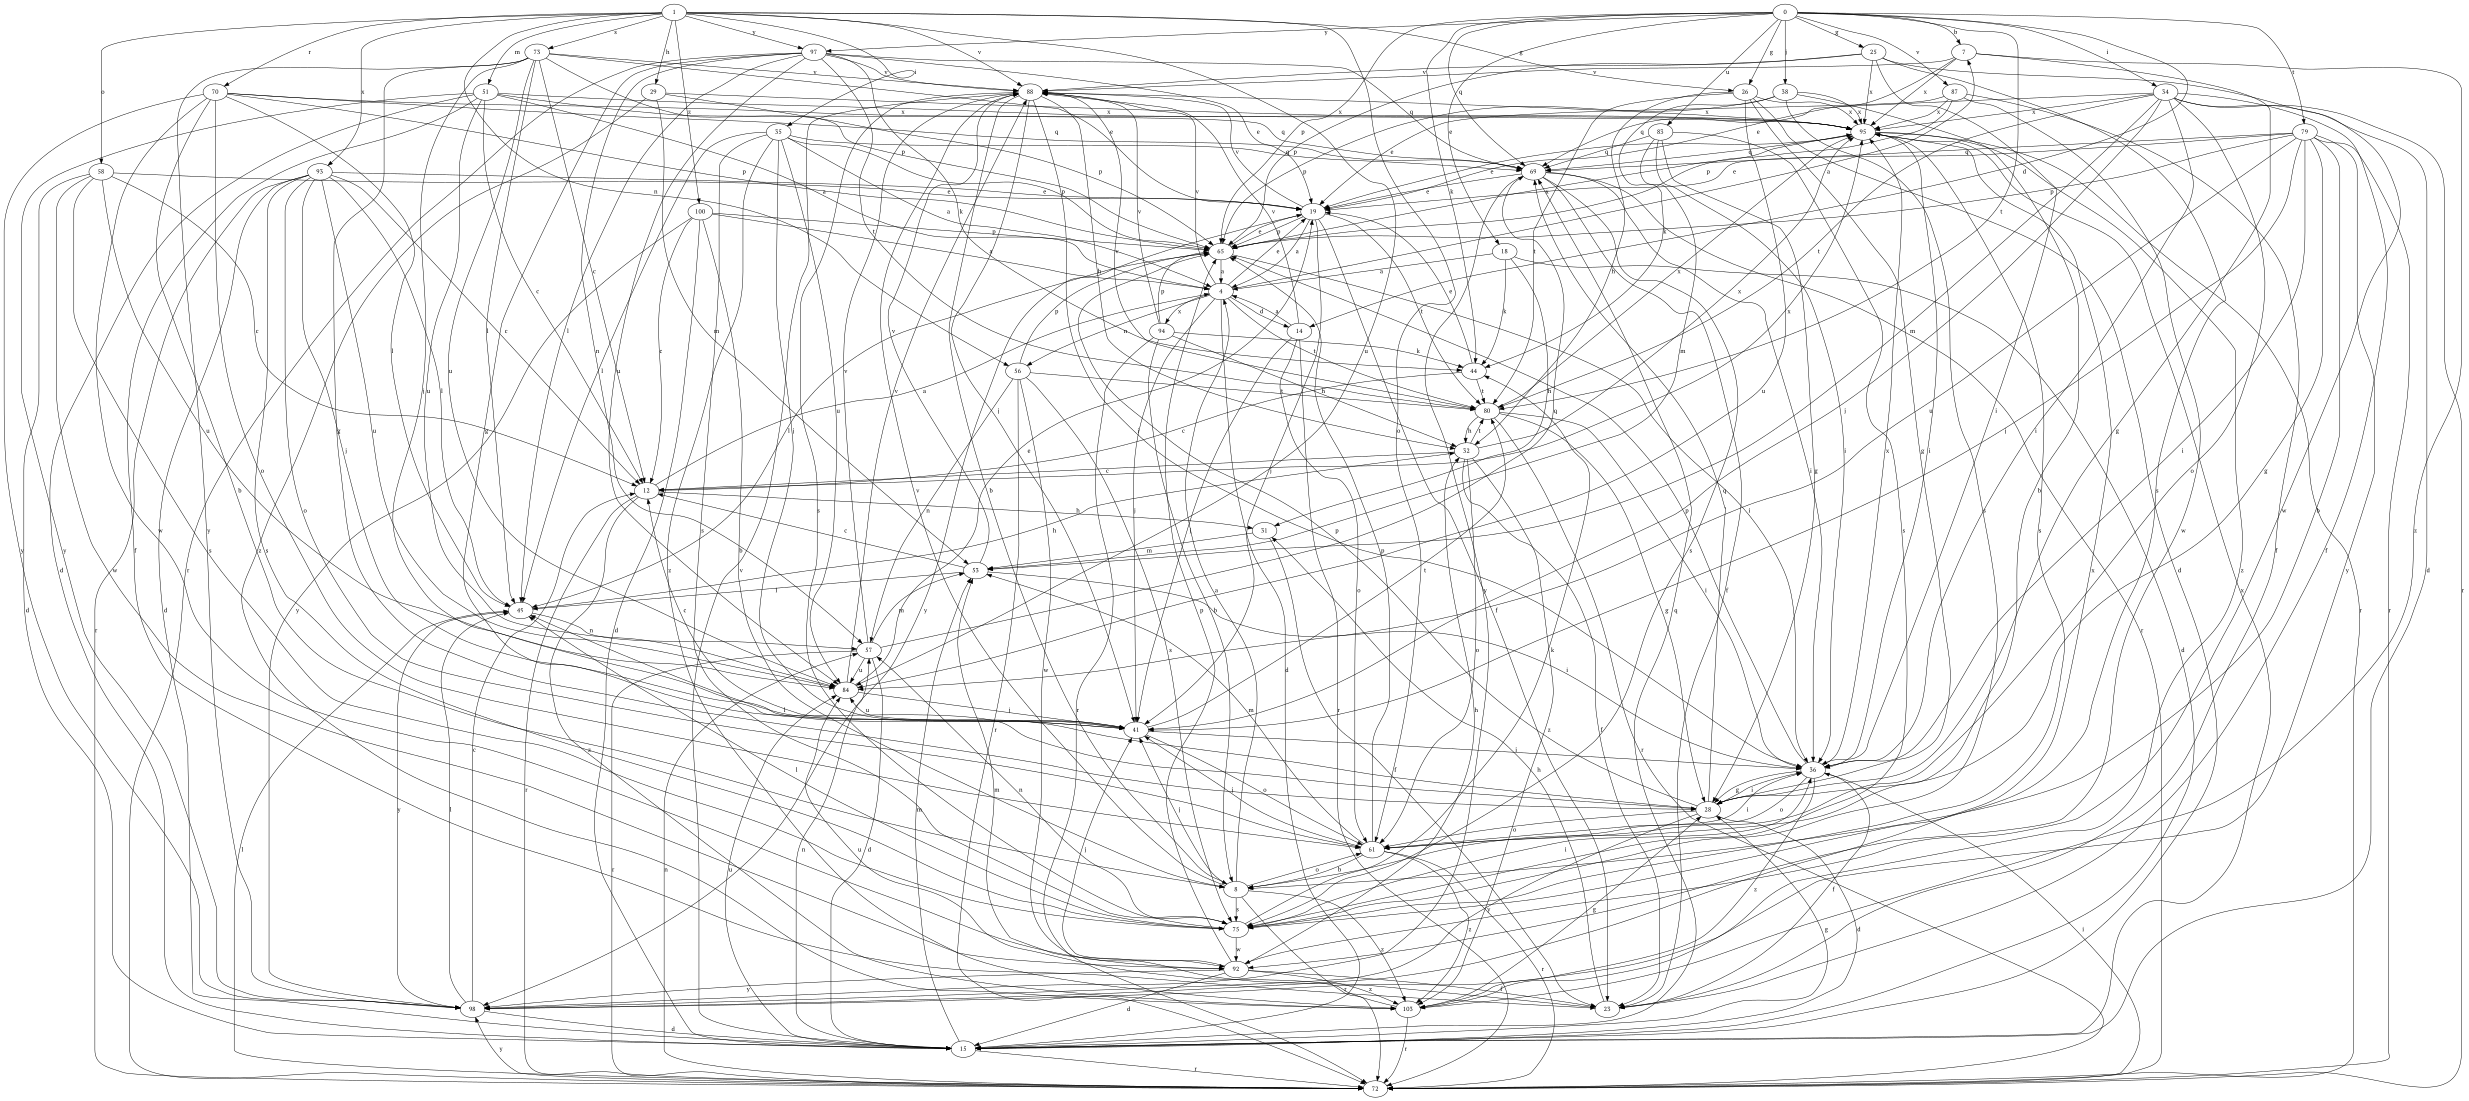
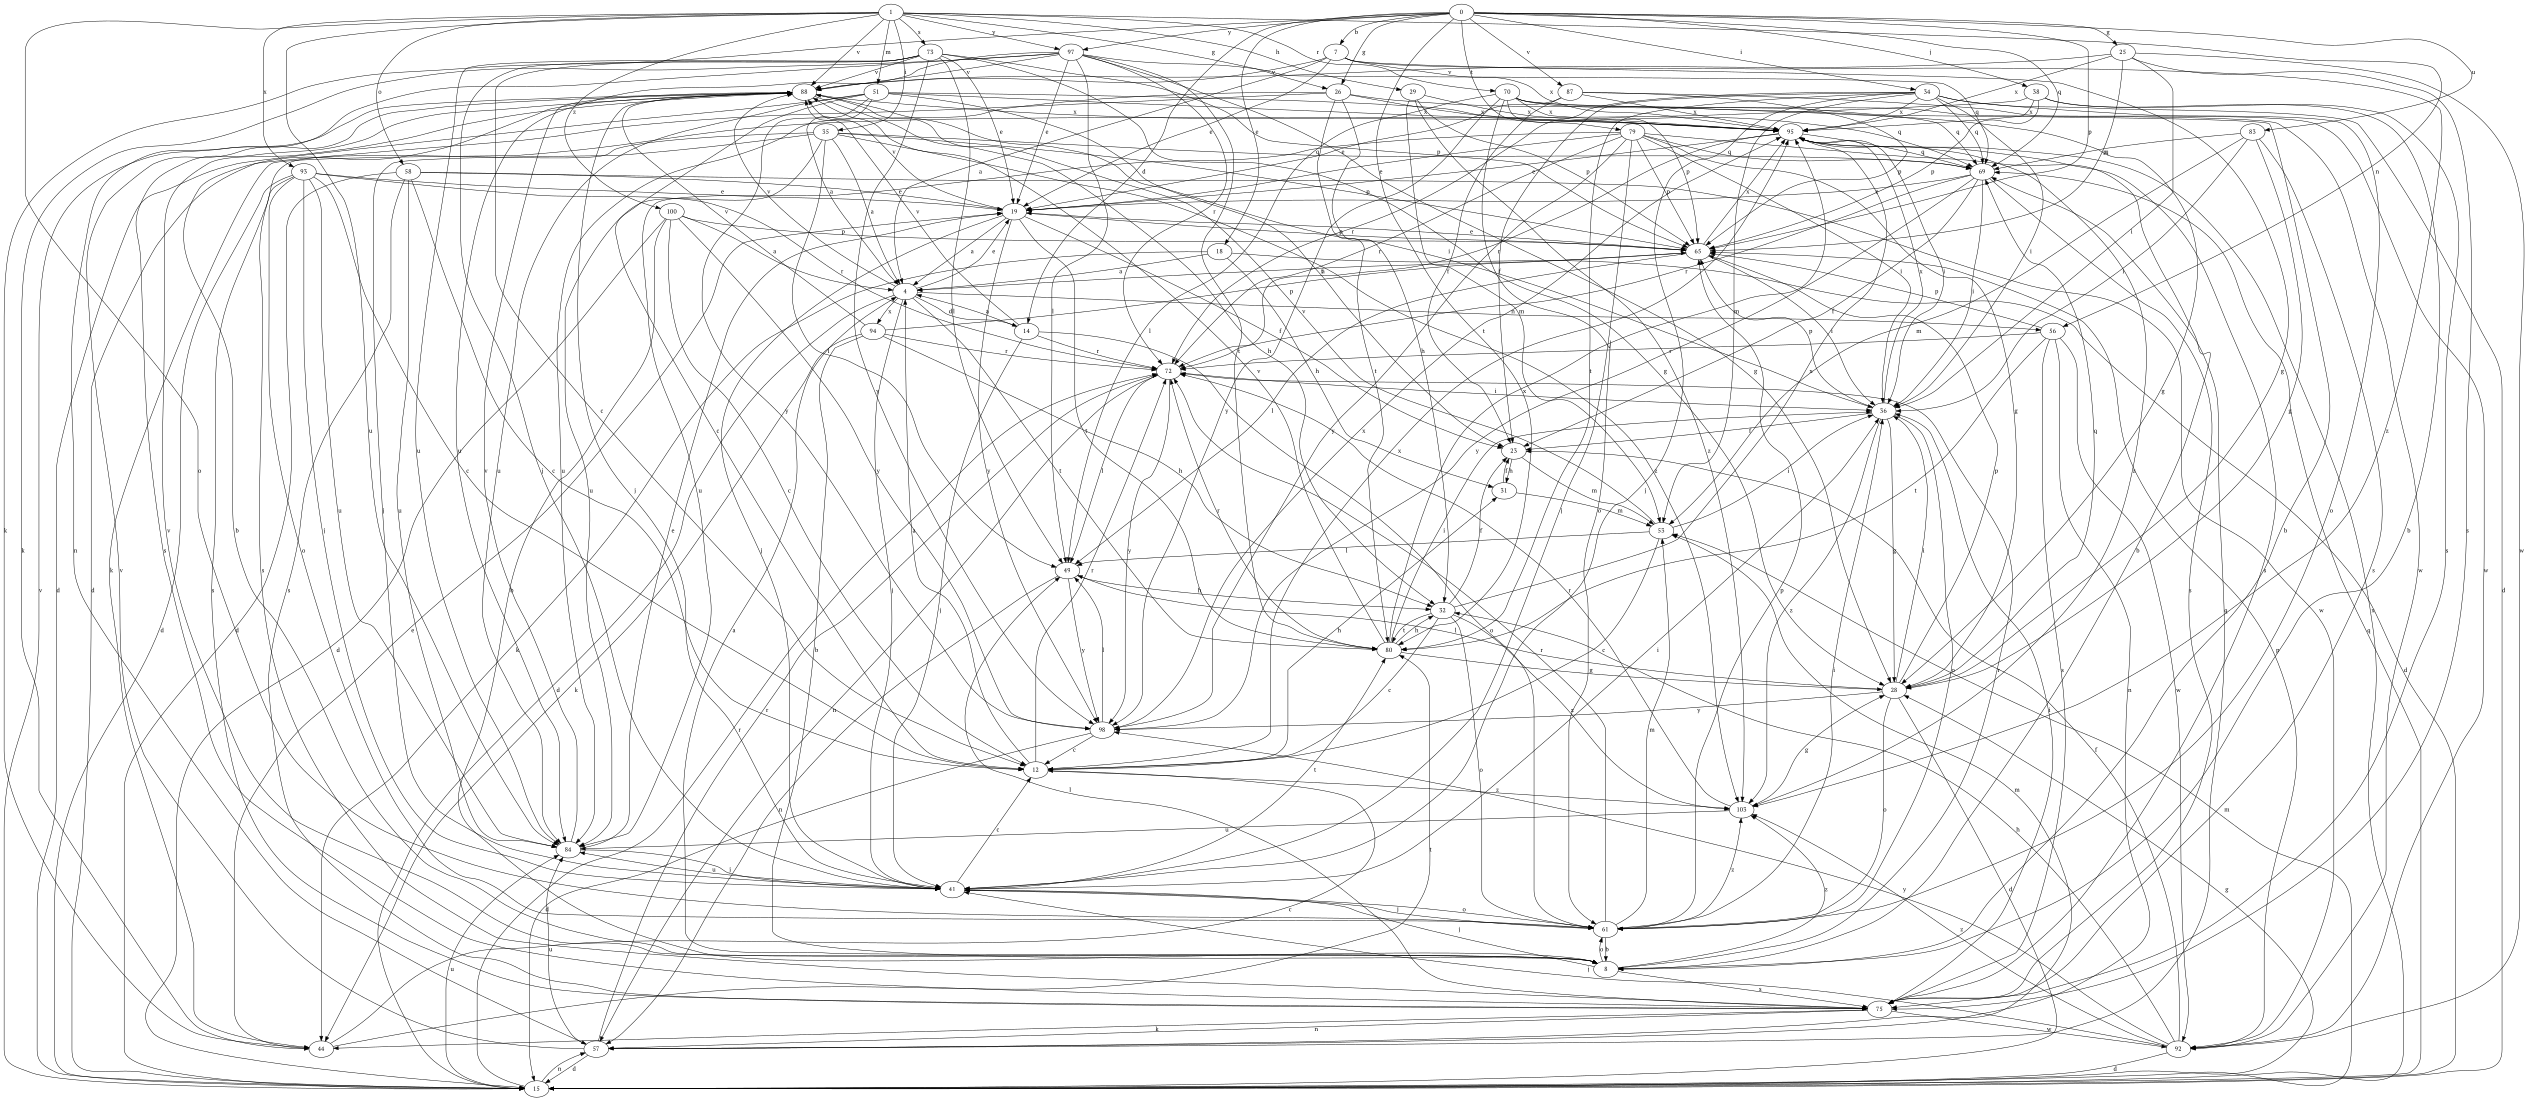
edge "4" -> "7": reversed
edge "93" -> "49": removed, label "l"
